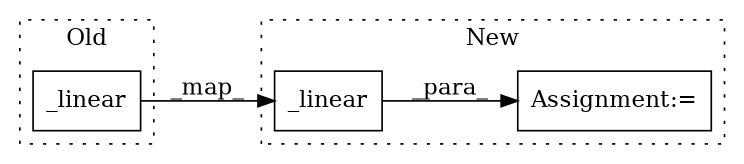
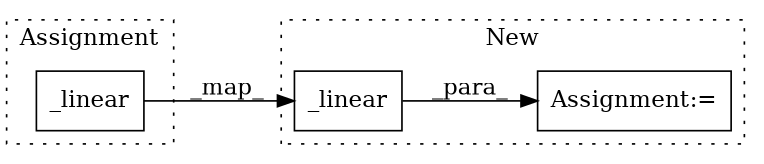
cluster "Old": label "Old" -> "Assignment"
